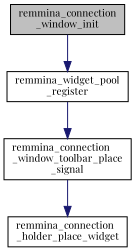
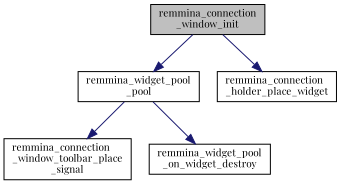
node "remmina_widget_pool _register": label "remmina_widget_pool _register" -> "remmina_widget_pool _pool"
node "remmina_widget_pool _on_widget_destroy": added
edge "remmina_connection _window_toolbar_place _signal" -> "remmina_connection _holder_place_widget": now "remmina_connection _window_init" -> "remmina_connection _holder_place_widget"
